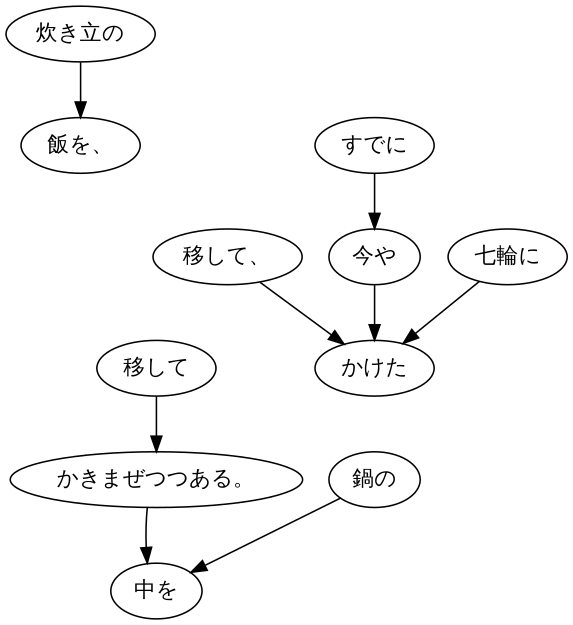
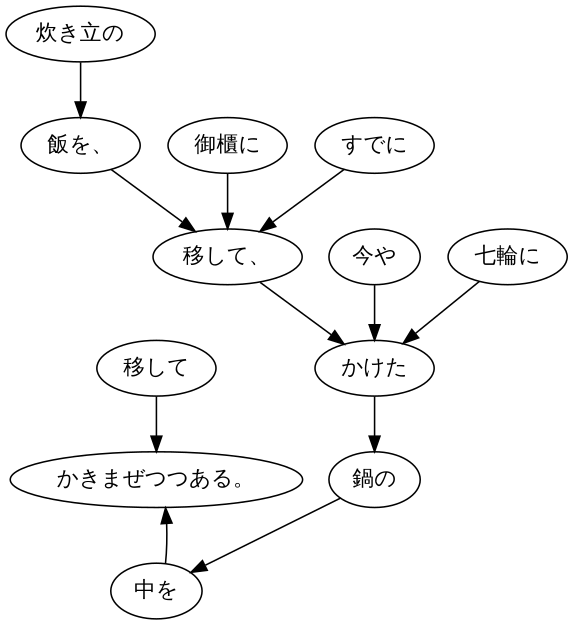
node "御櫃に": added
edge "すでに" -> "今や": now "すでに" -> "移して、"
edge "飯を、" -> "移して、": added
edge "かけた" -> "鍋の": added
edge "かきまぜつつある。" -> "中を": reversed
